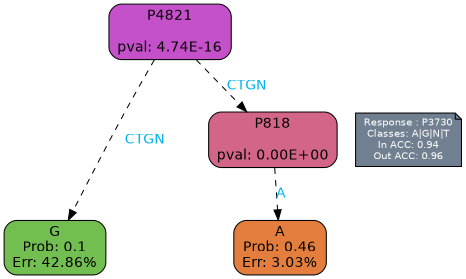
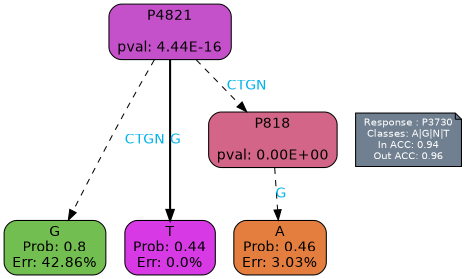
node "P4821 pval: 4.74E-16": label "P4821 pval: 4.74E-16" -> "P4821 pval: 4.44E-16"
edge "P818 pval: 0.00E+00" -> "A Prob: 0.46 Err: 3.03%": label "A" -> "G"
node "G Prob: 0.1 Err: 42.86%": label "G Prob: 0.1 Err: 42.86%" -> "G Prob: 0.8 Err: 42.86%"
node "T Prob: 0.44 Err: 0.0%": added
